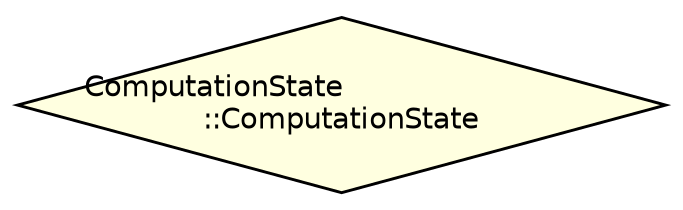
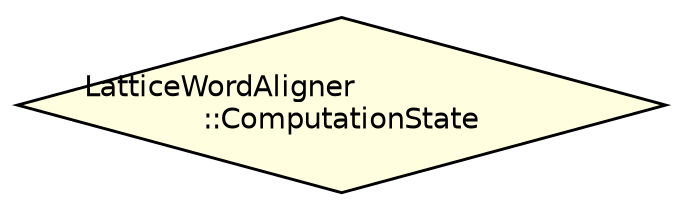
node "ComputationState ::ComputationState": label "ComputationState ::ComputationState" -> "LatticeWordAligner ::ComputationState"
